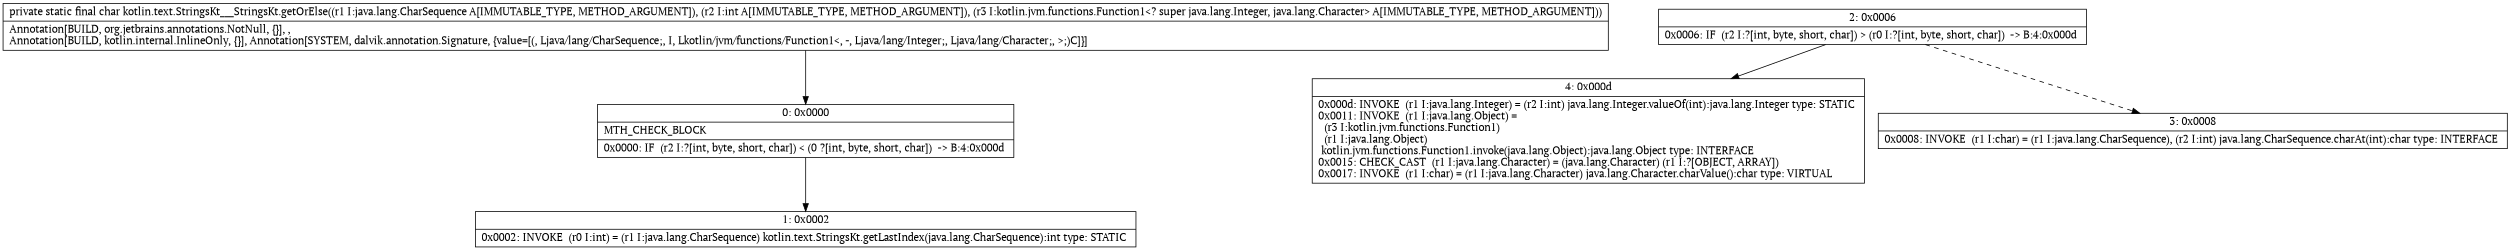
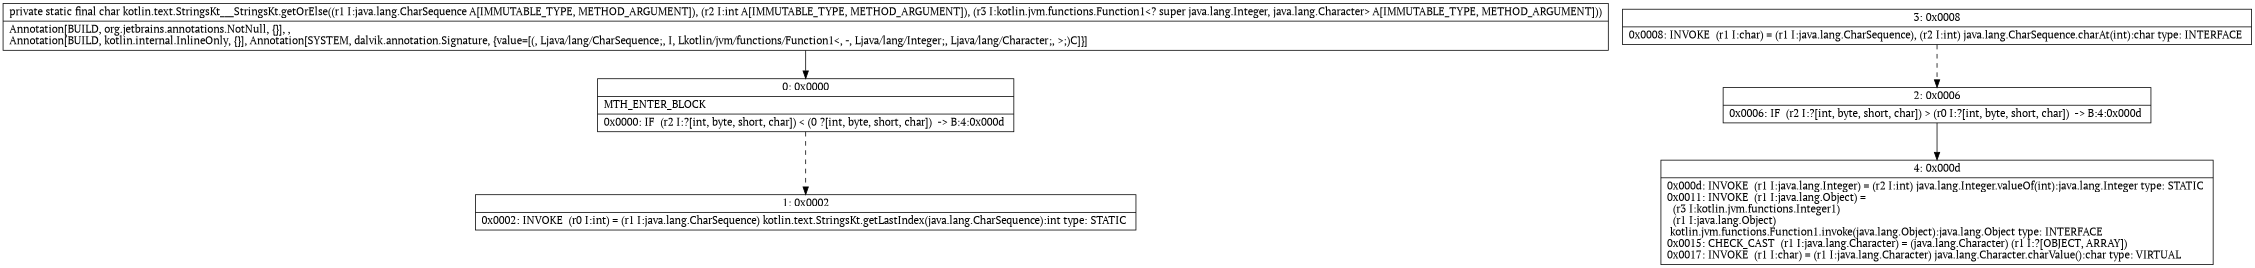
edge "2: 0x0006" -> "3: 0x0008": reversed
node "4: 0x000d": text "(r3 I:kotlin.jvm.functions.Function1)" -> "(r3 I:kotlin.jvm.functions.Integer1)"
node "0: 0x0000": text "MTH_CHECK_BLOCK" -> "MTH_ENTER_BLOCK"
edge "0: 0x0000" -> "1: 0x0002": style solid -> dashed
